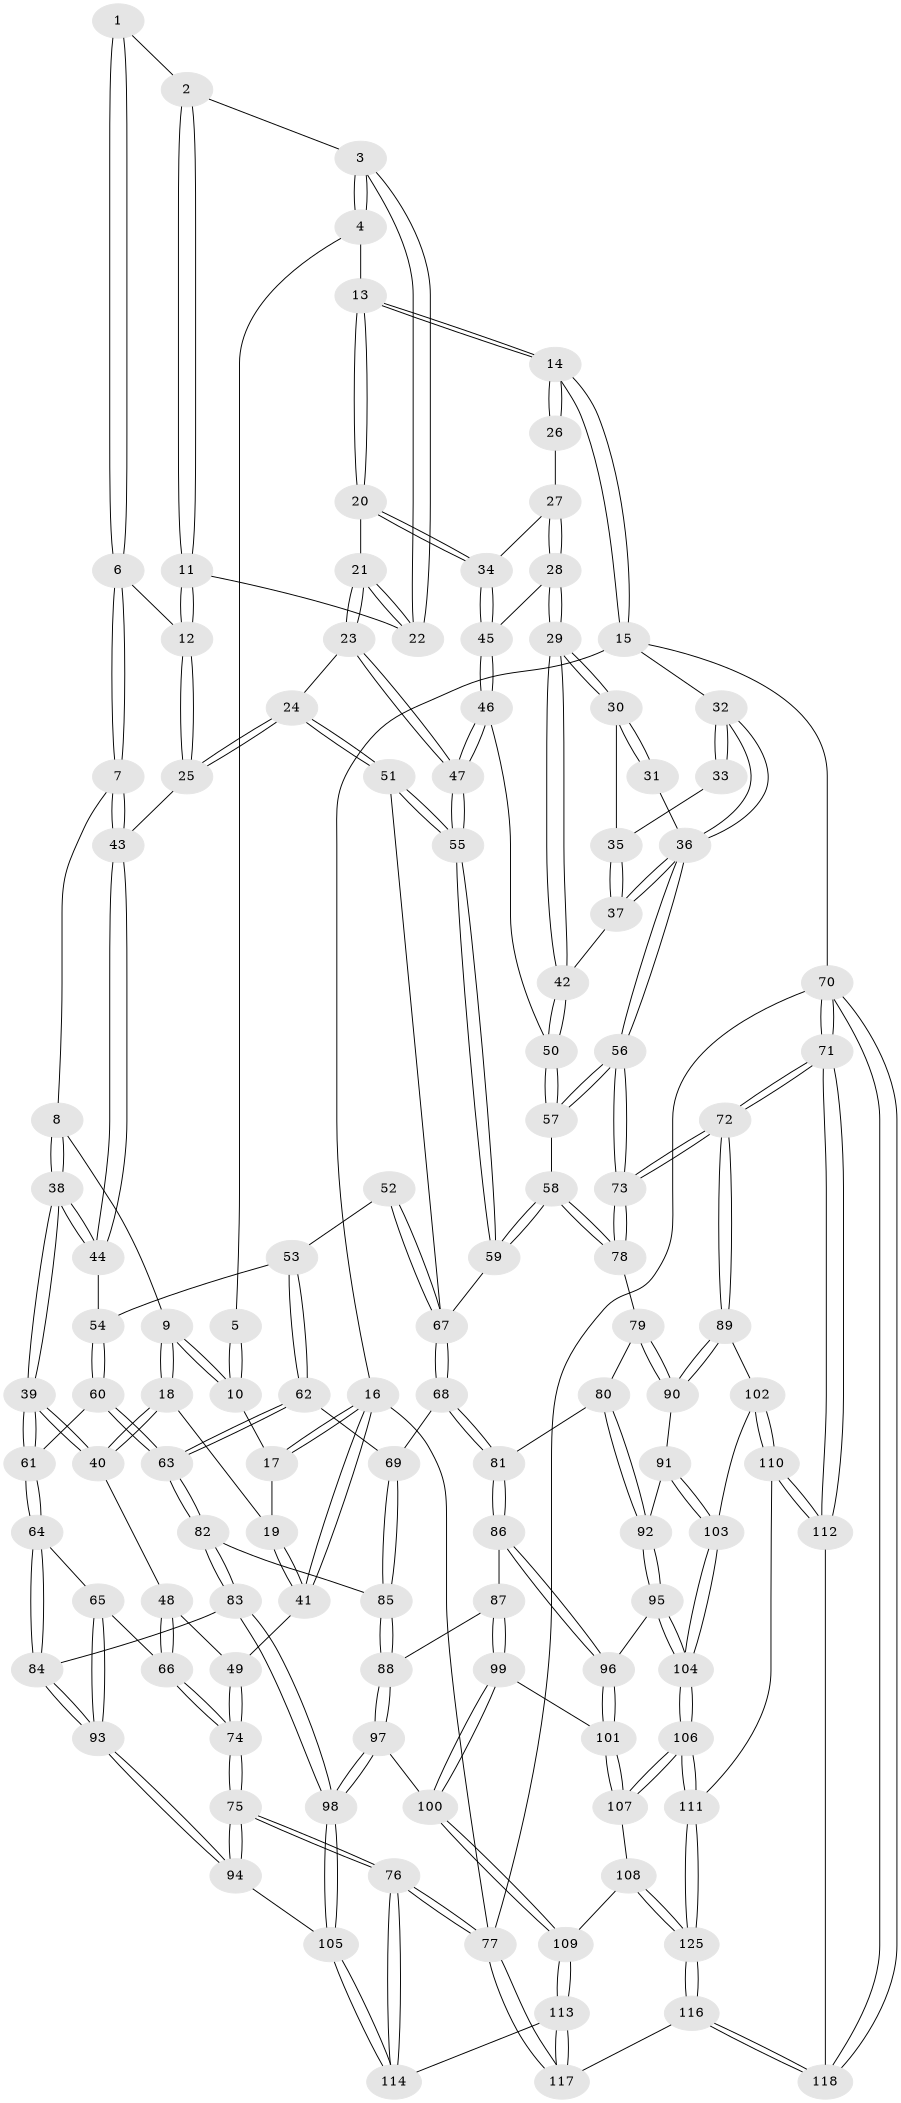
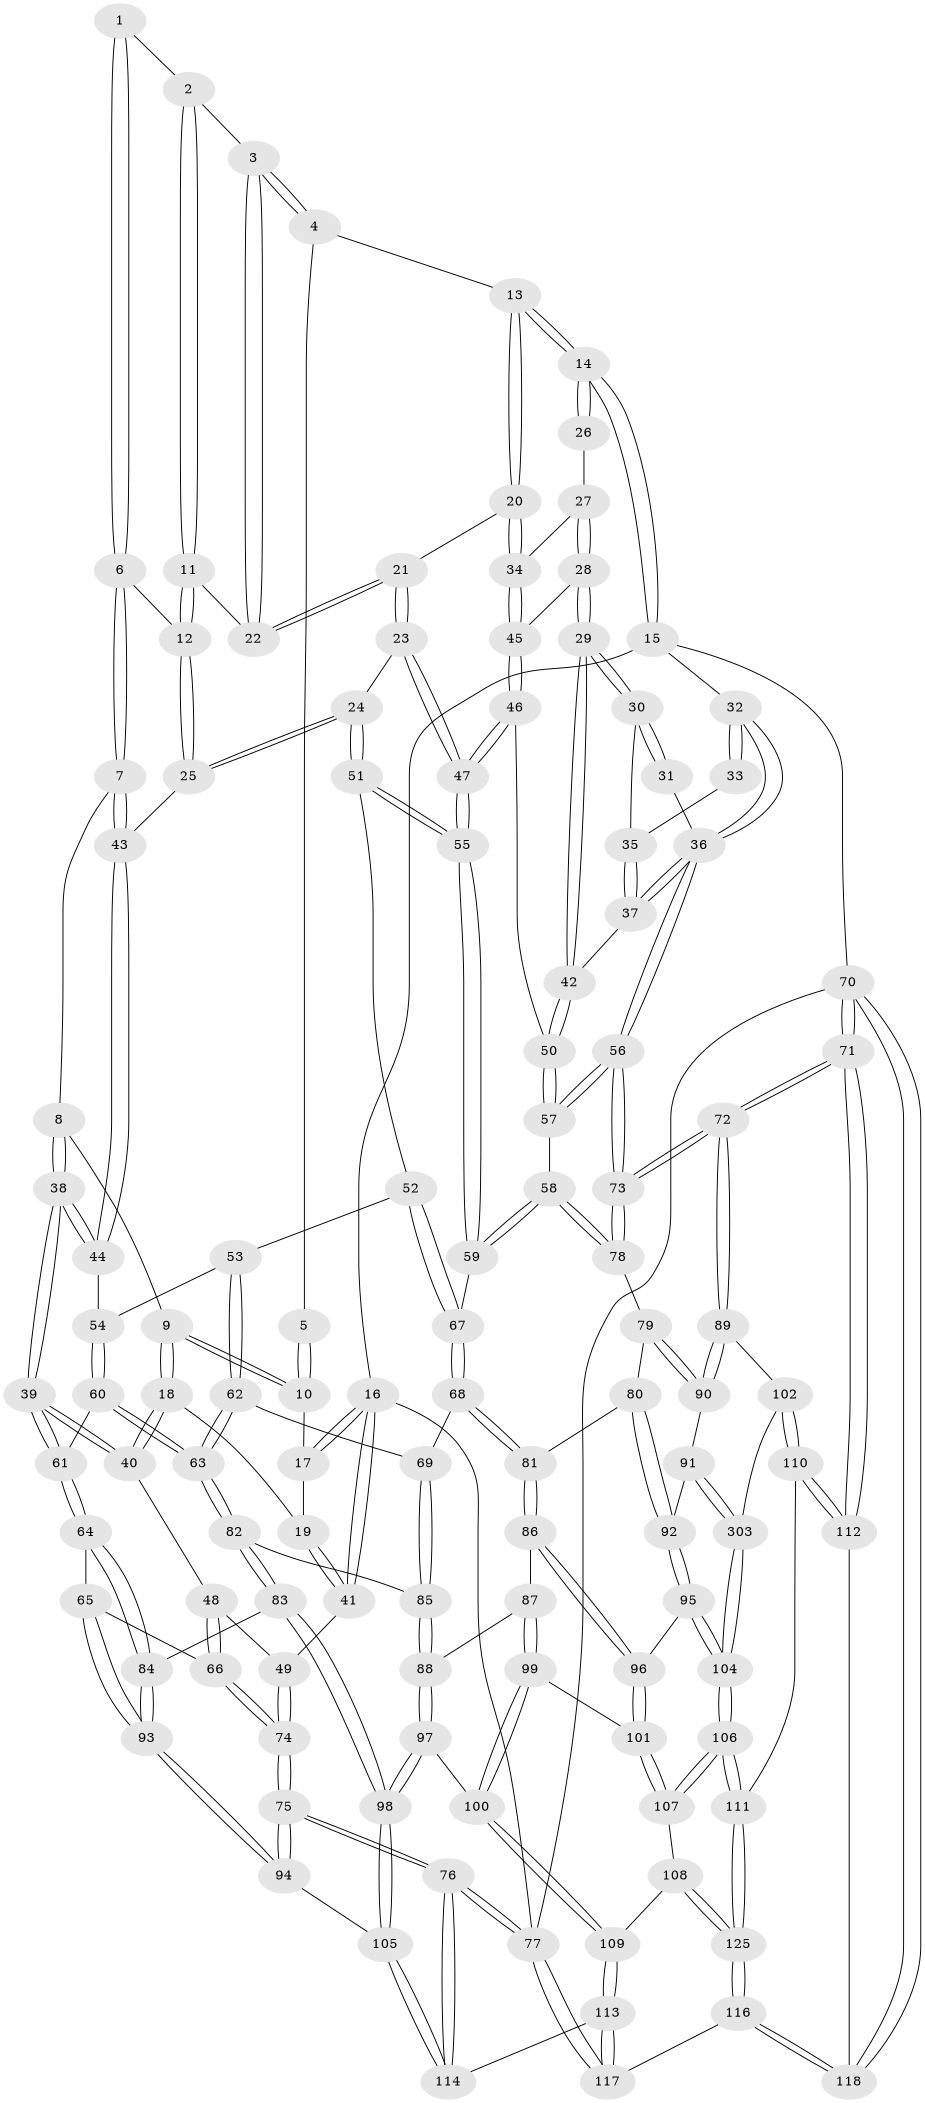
edge "51" -- "67": now "51" -- "52"
node "103": label "103" -> "303"
